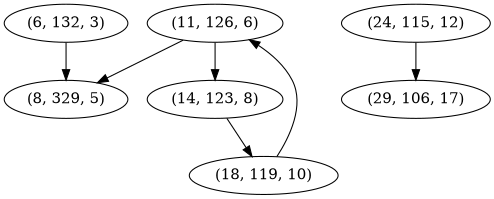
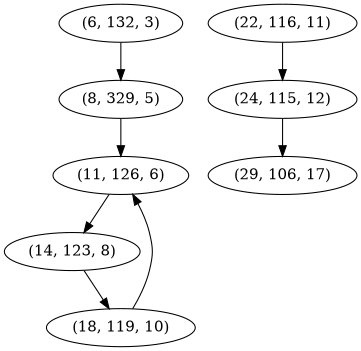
node "(22, 116, 11)": added
edge "(11, 126, 6)" -> "(8, 329, 5)": reversed
